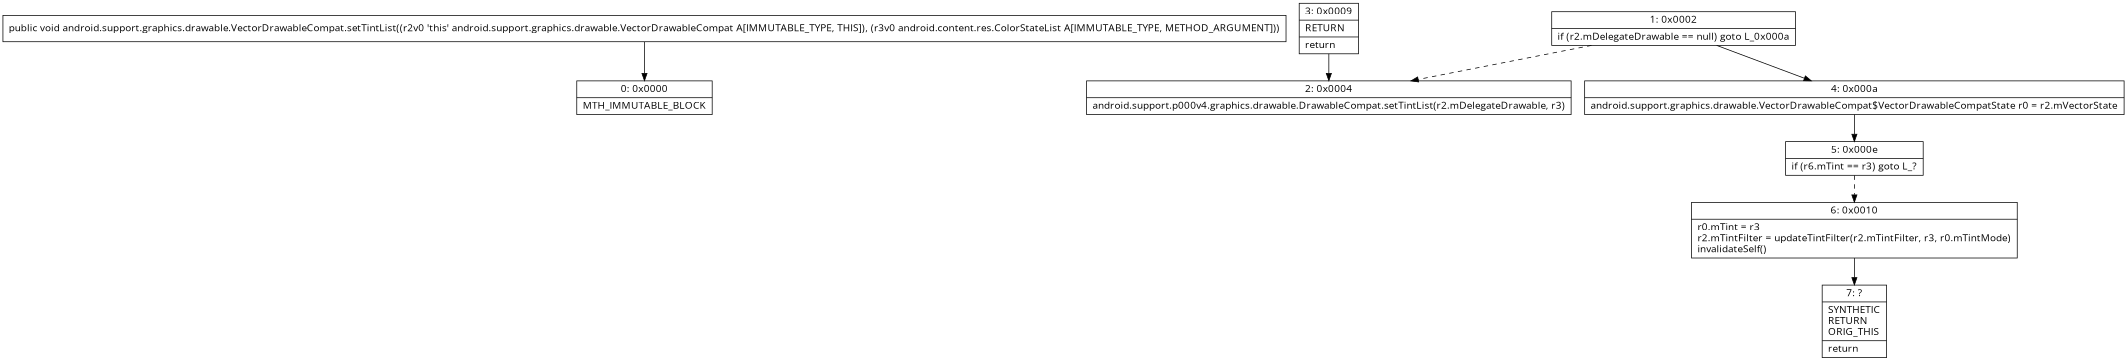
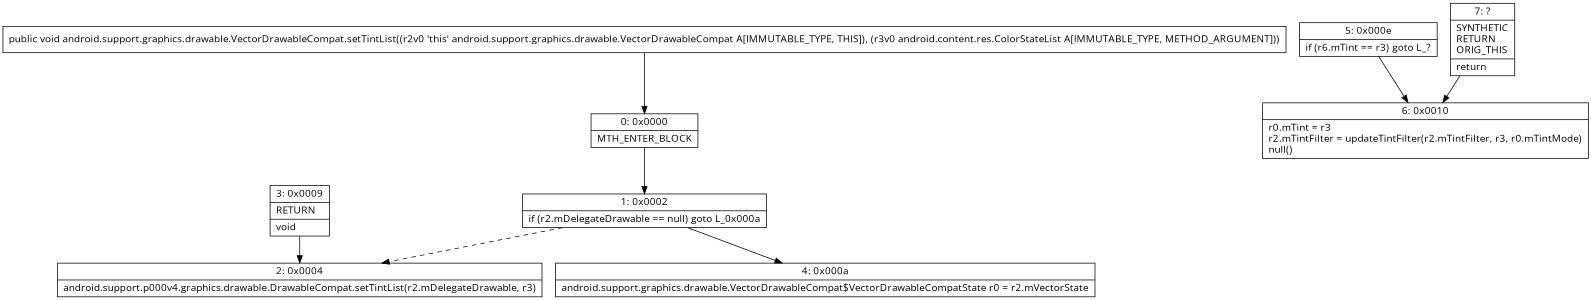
node "3: 0x0009": text "return" -> "void"
node "0: 0x0000": text "MTH_IMMUTABLE_BLOCK" -> "MTH_ENTER_BLOCK"
edge "4: 0x000a" -> "5: 0x000e": removed
edge "0: 0x0000" -> "1: 0x0002": added
edge "5: 0x000e" -> "6: 0x0010": style dashed -> solid
node "6: 0x0010": text "invalidateSelf()" -> "null()"
edge "6: 0x0010" -> "7: ?": reversed
